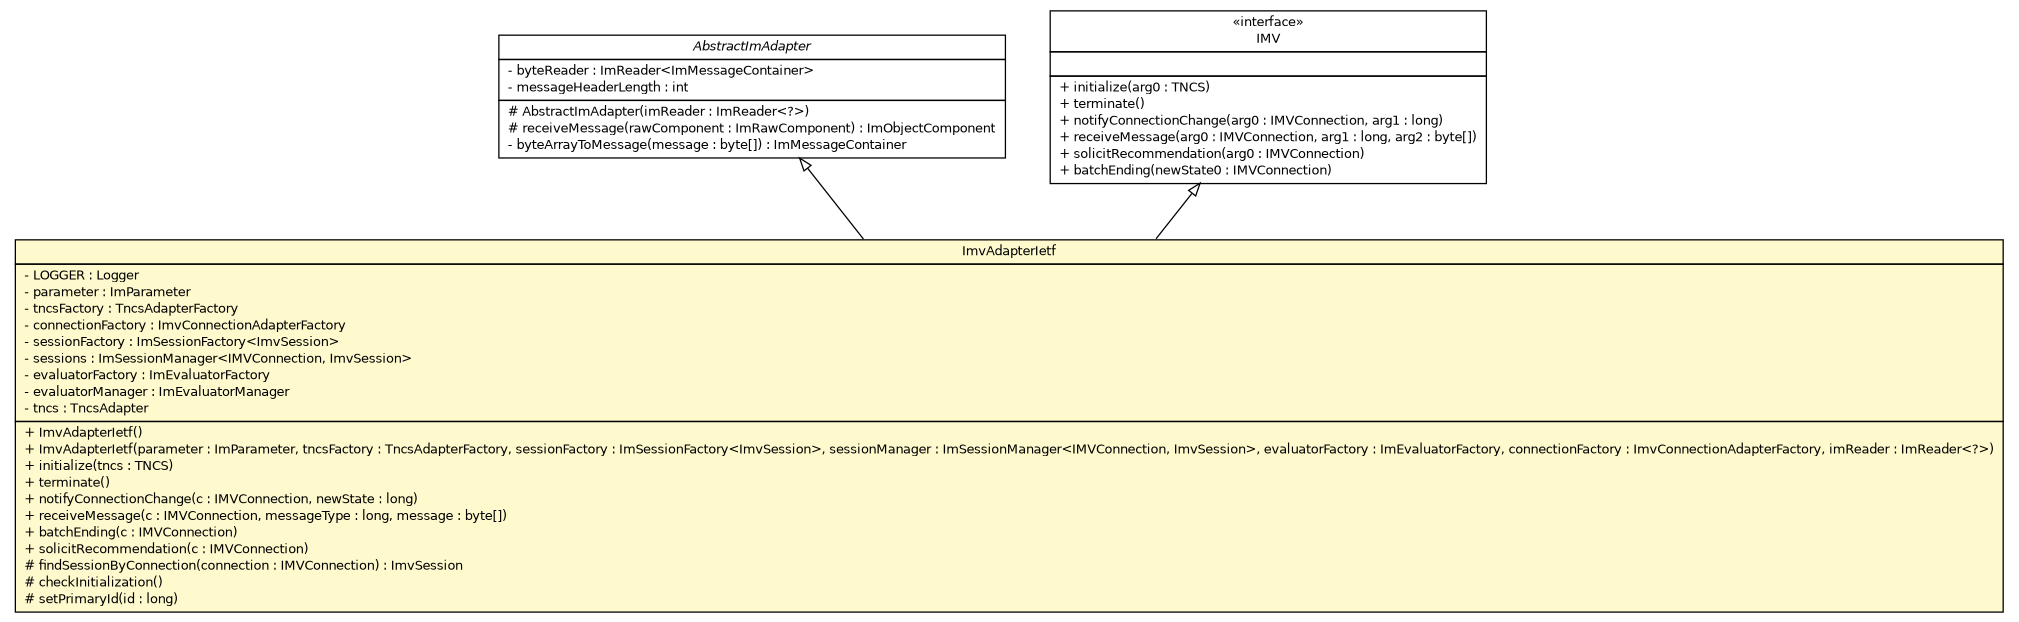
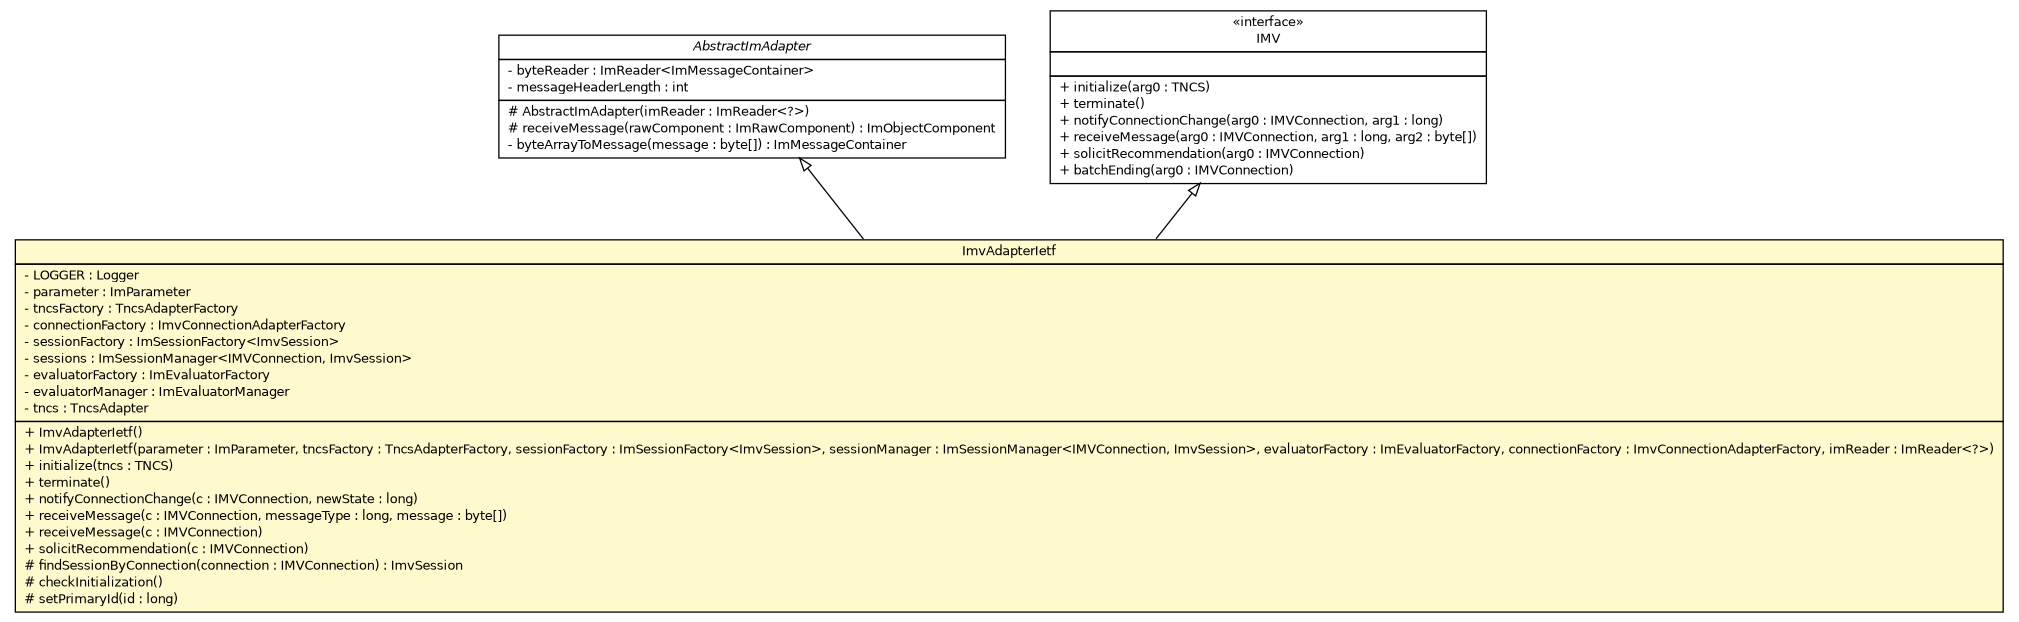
node "IMV": text "+ batchEnding(newState0 : IMVConnection)" -> "+ batchEnding(arg0 : IMVConnection)"
node "ImvAdapterIetf": text "+ batchEnding(c : IMVConnection)" -> "+ receiveMessage(c : IMVConnection)"
